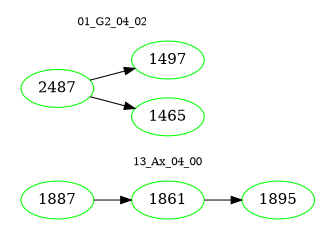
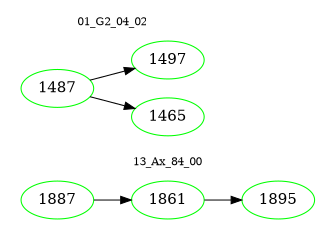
node "2487": label "2487" -> "1487"
cluster "13_Ax_04_00": label "13_Ax_04_00" -> "13_Ax_84_00"
